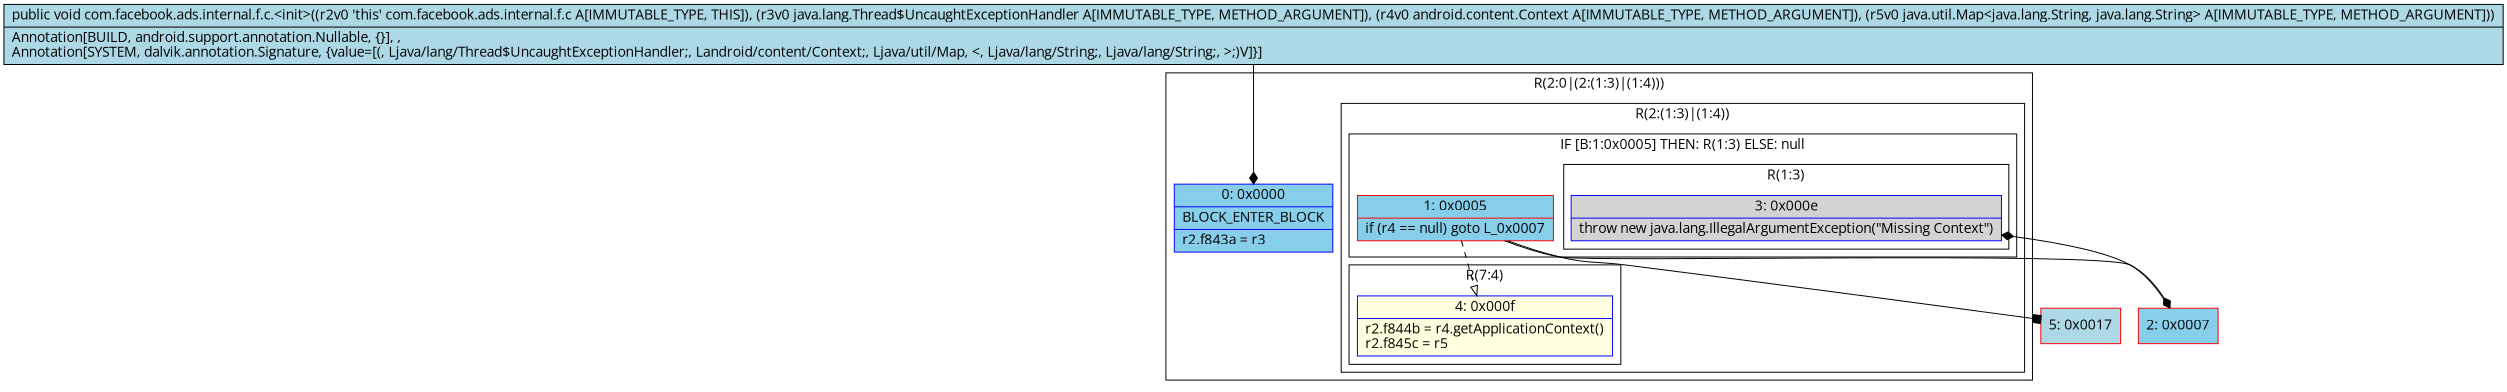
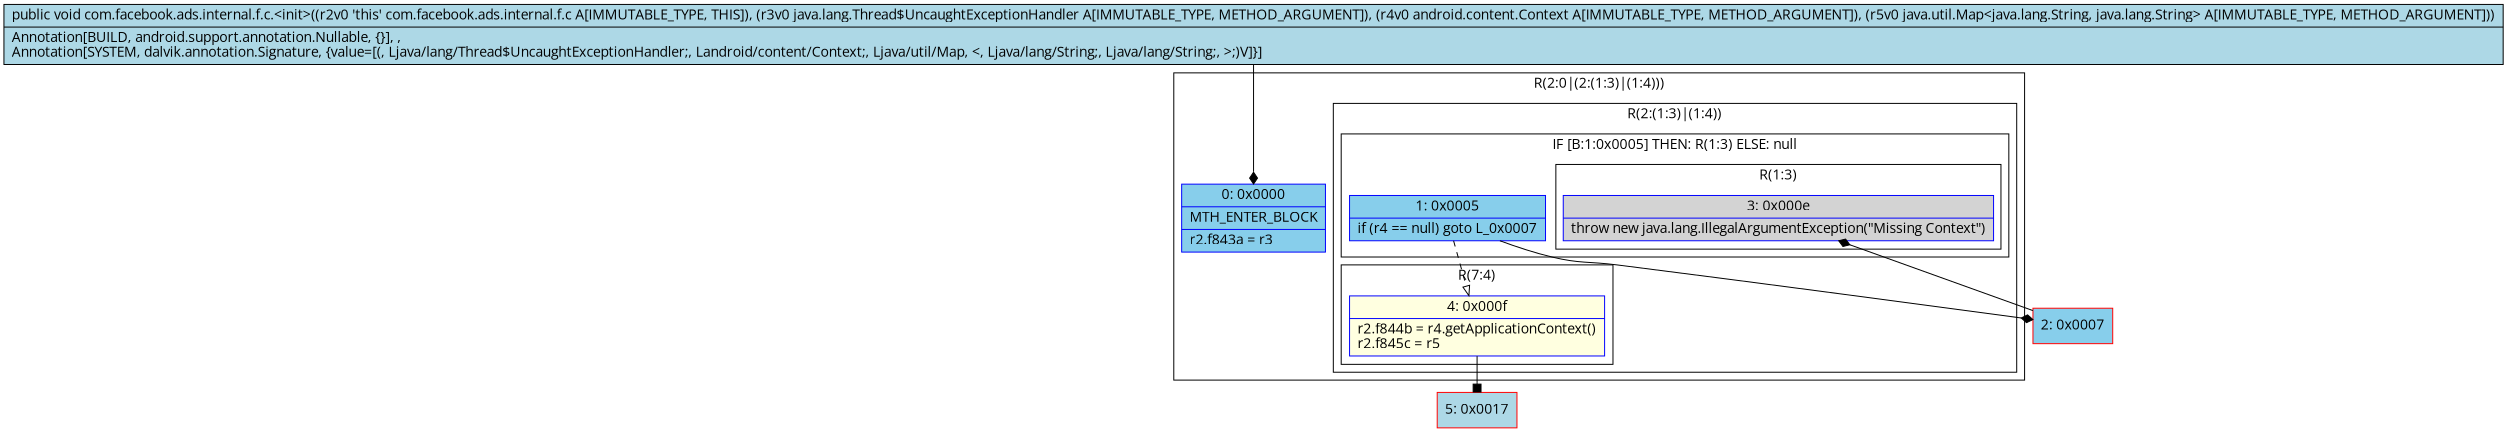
node "0: 0x0000": text "BLOCK_ENTER_BLOCK" -> "MTH_ENTER_BLOCK"
node "1: 0x0005": color red -> blue
edge "1: 0x0005" -> "5: 0x0017": now "4: 0x000f" -> "5: 0x0017"
